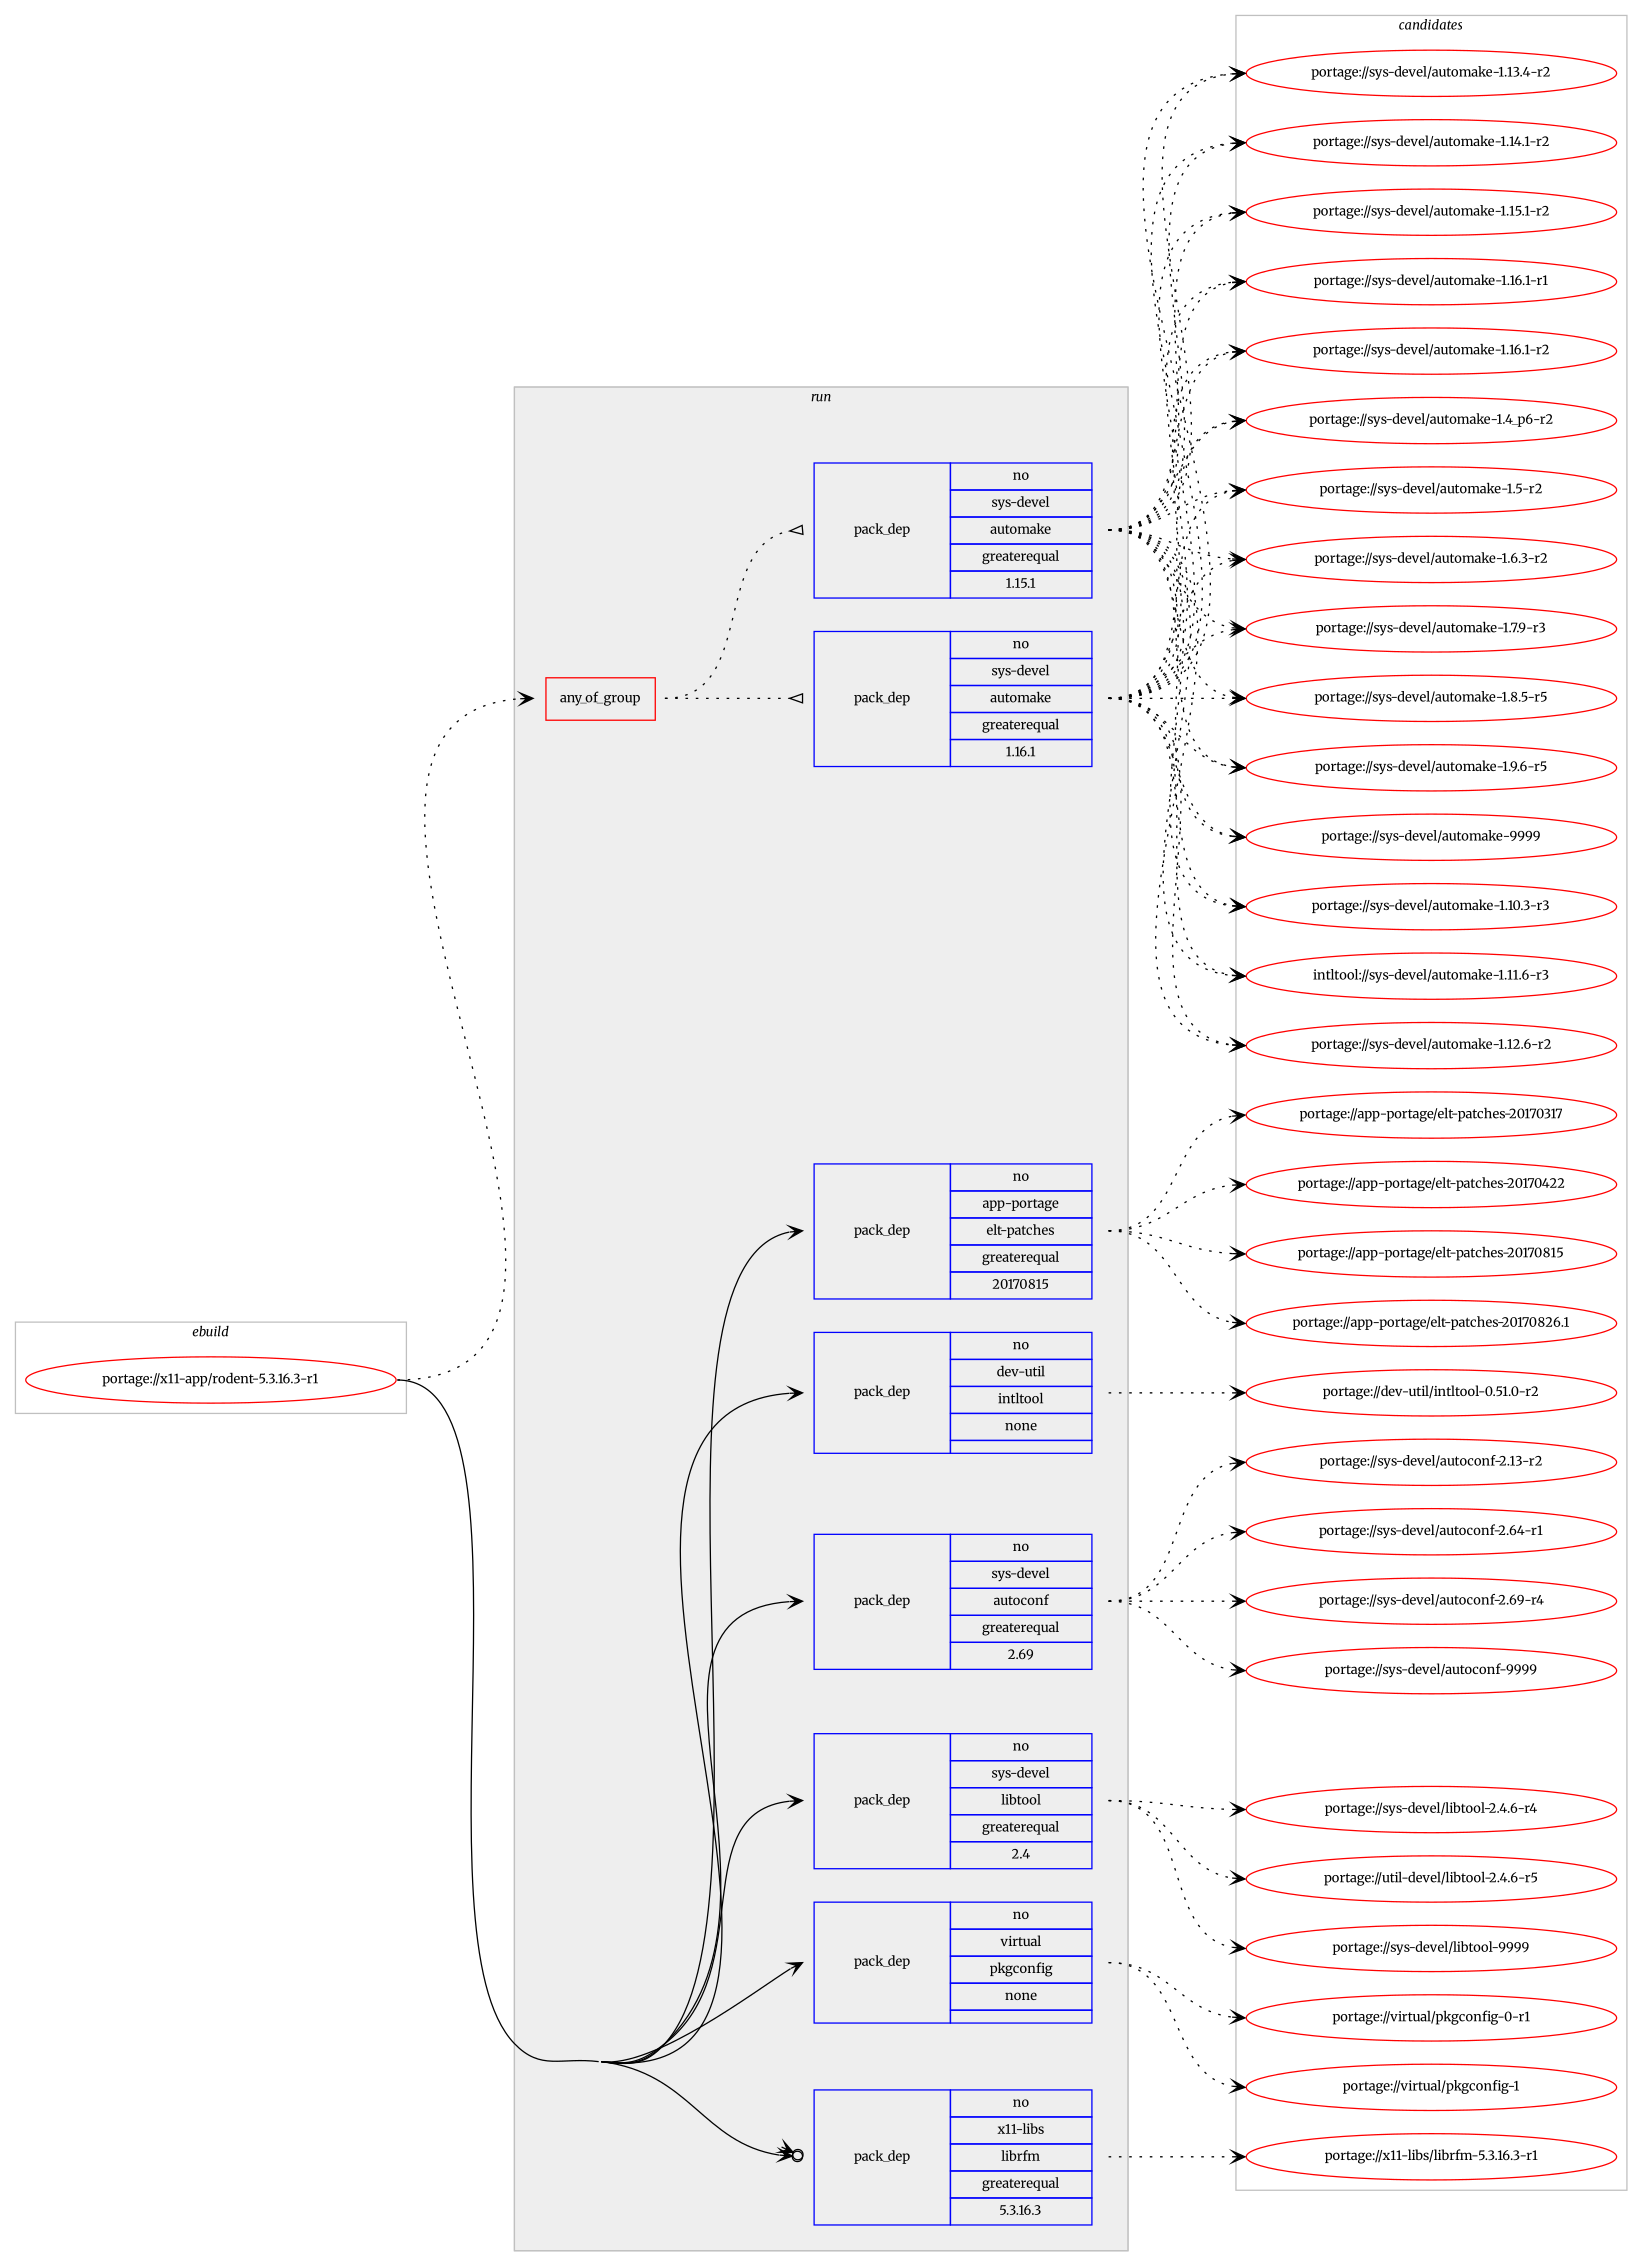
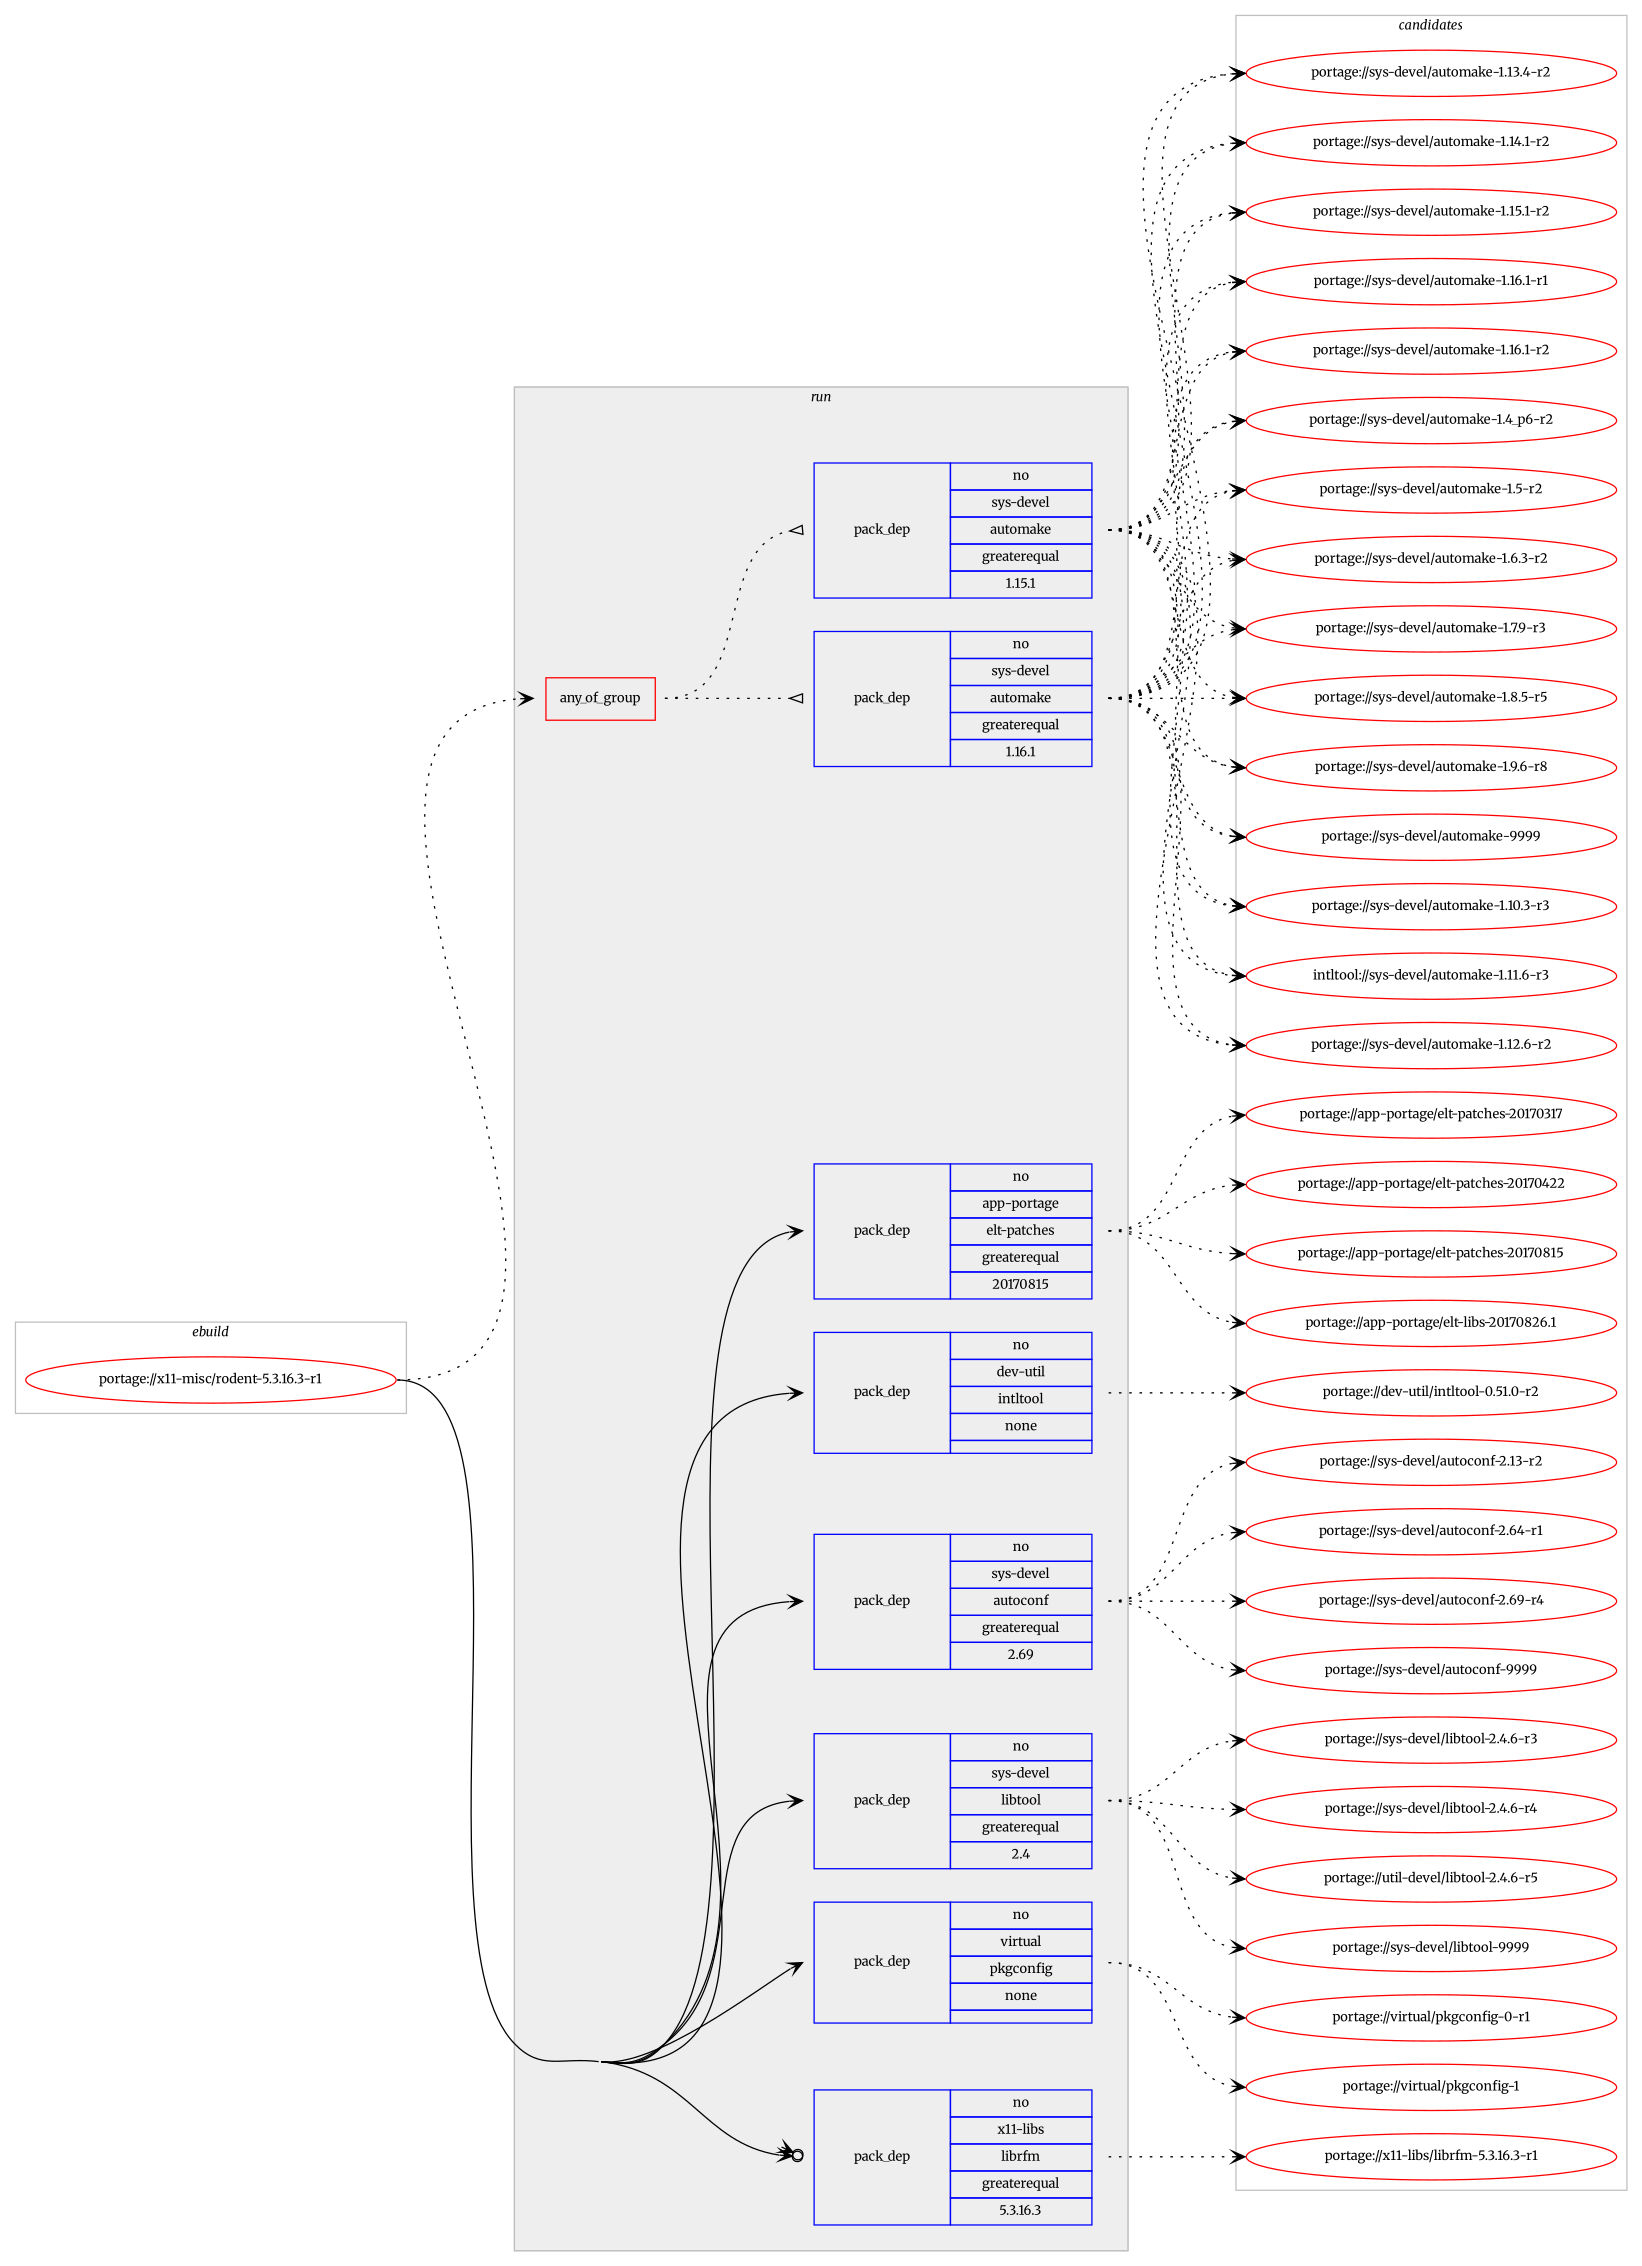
node "portage://sys-devel/automake-1.9.6-r5": label "portage://sys-devel/automake-1.9.6-r5" -> "portage://sys-devel/automake-1.9.6-r8"
node "portage://app-portage/elt-patches-20170826.1": label "portage://app-portage/elt-patches-20170826.1" -> "portage://app-portage/elt-libs-20170826.1"
node "portage://x11-app/rodent-5.3.16.3-r1": label "portage://x11-app/rodent-5.3.16.3-r1" -> "portage://x11-misc/rodent-5.3.16.3-r1"
node "portage://sys-devel/libtool-2.4.6-r3": added
